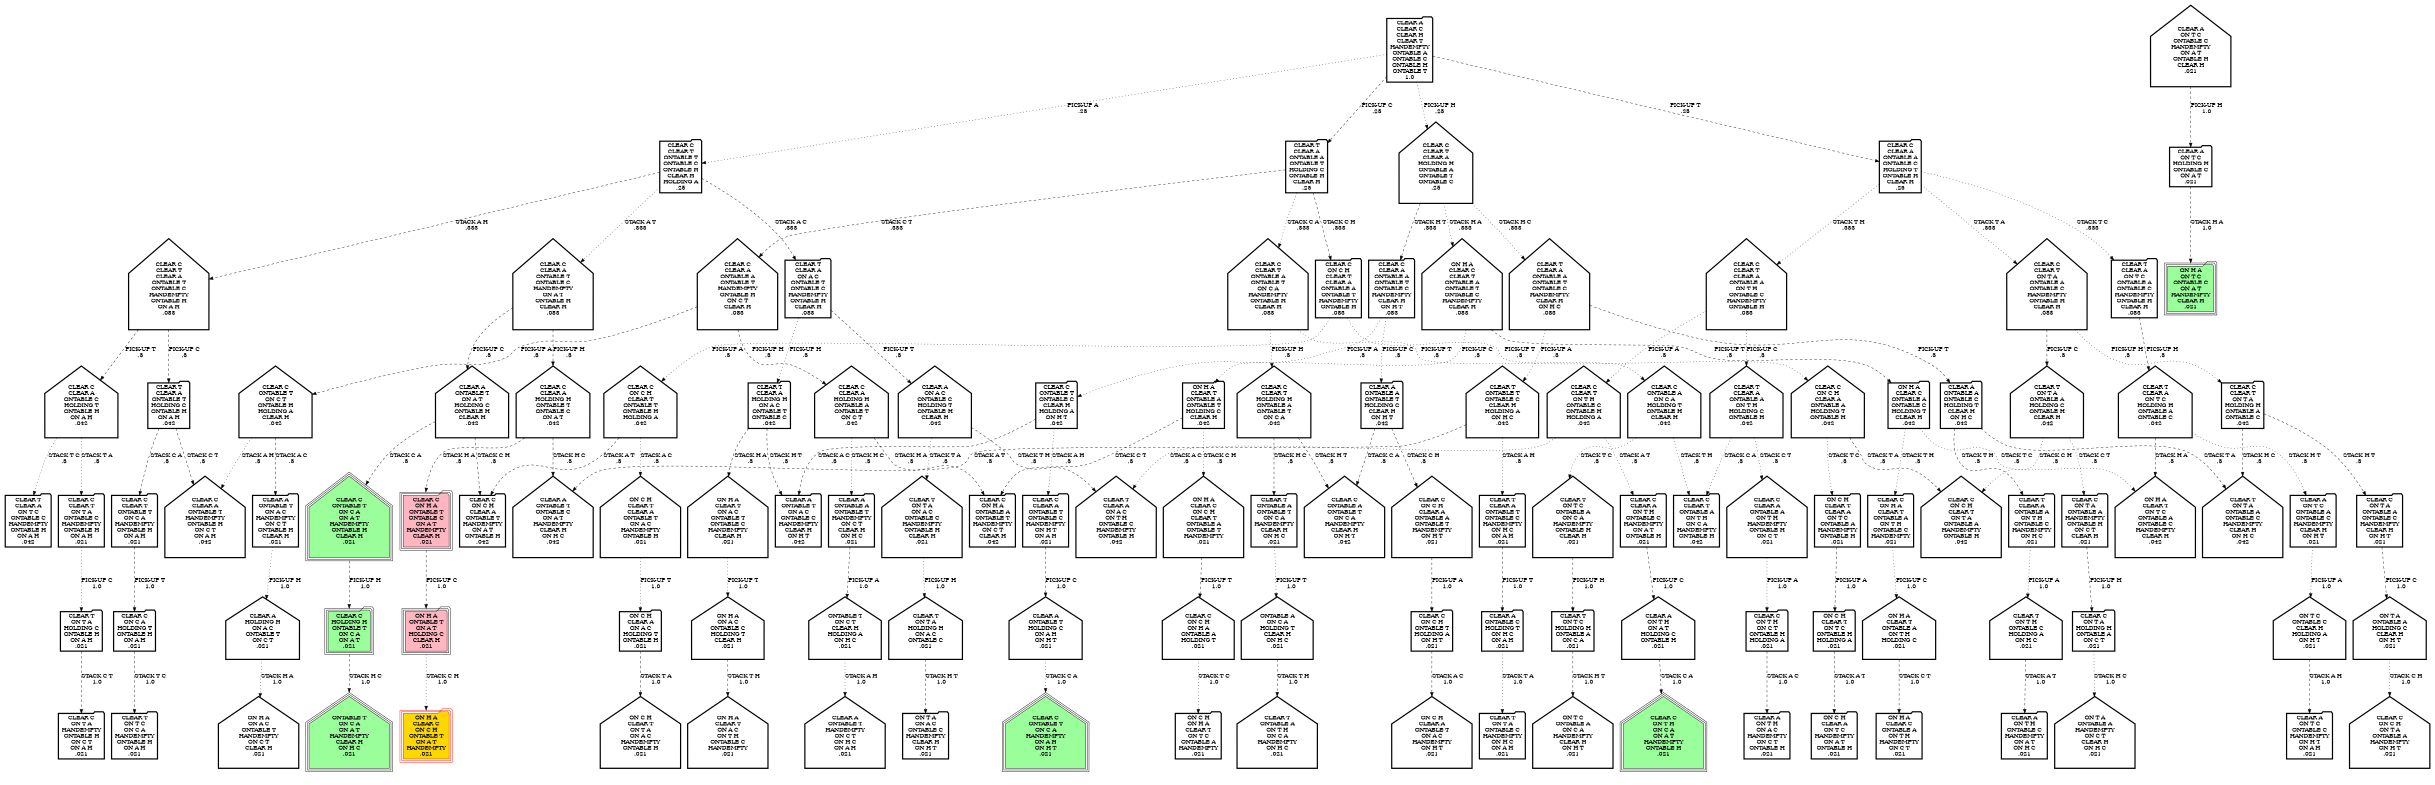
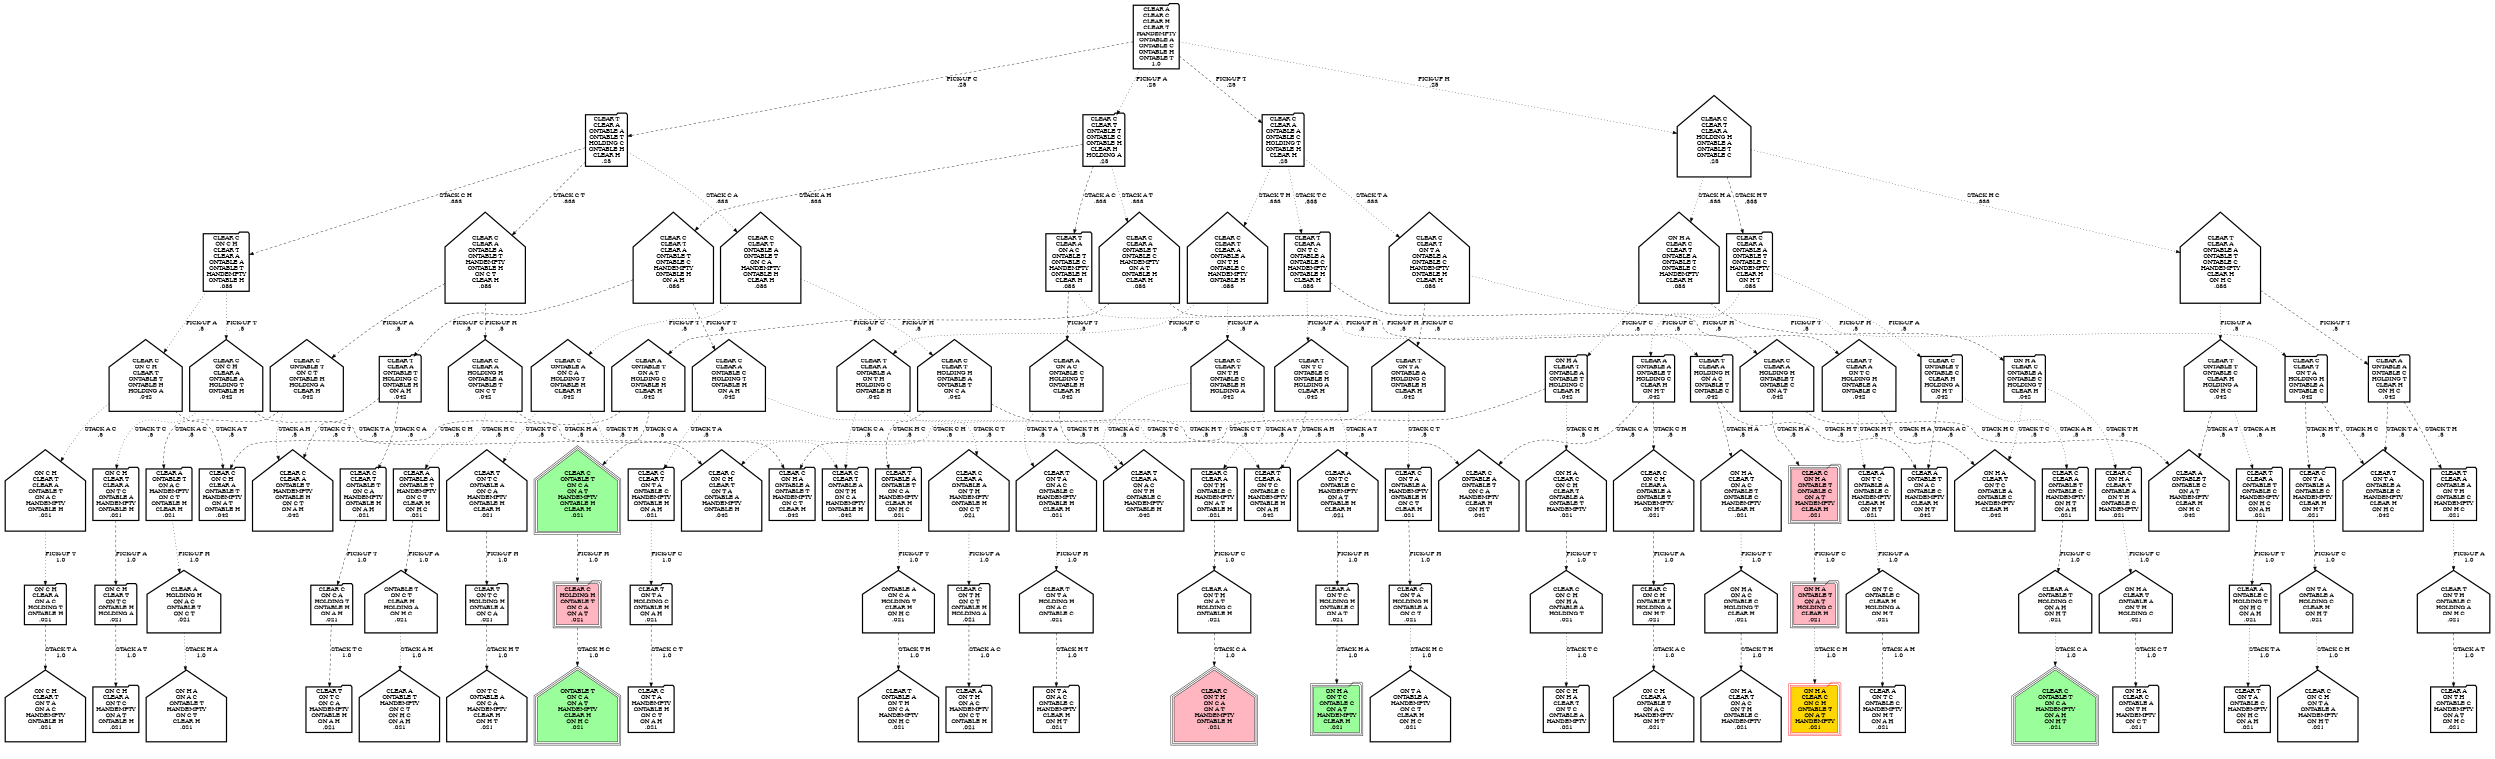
node "CLEAR T ON T C ONTABLE C ONTABLE H HOLDING A CLEAR H .042": added
node "CLEAR C HOLDING H ONTABLE T ON C A ON A T .021": fillcolor palegreen1 -> lightpink
node "CLEAR C ON T H ON C A ON A T HANDEMPTY ONTABLE H .021": fillcolor palegreen1 -> lightpink
